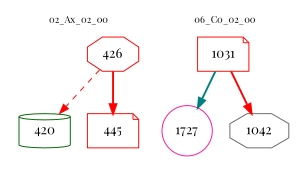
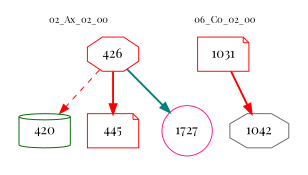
edge "1031" -> "1727": now "426" -> "1727"
